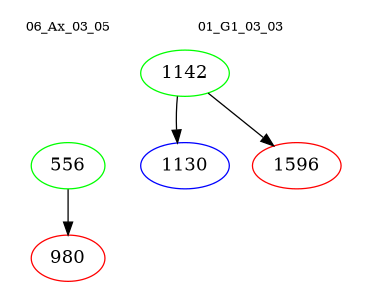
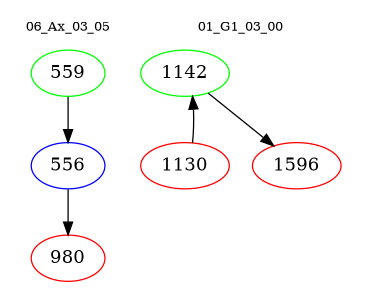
cluster "01_G1_03_03": label "01_G1_03_03" -> "01_G1_03_00"
node "559": added
edge "1142" -> "1130": reversed
node "556": color green -> blue
node "1130": color blue -> red
